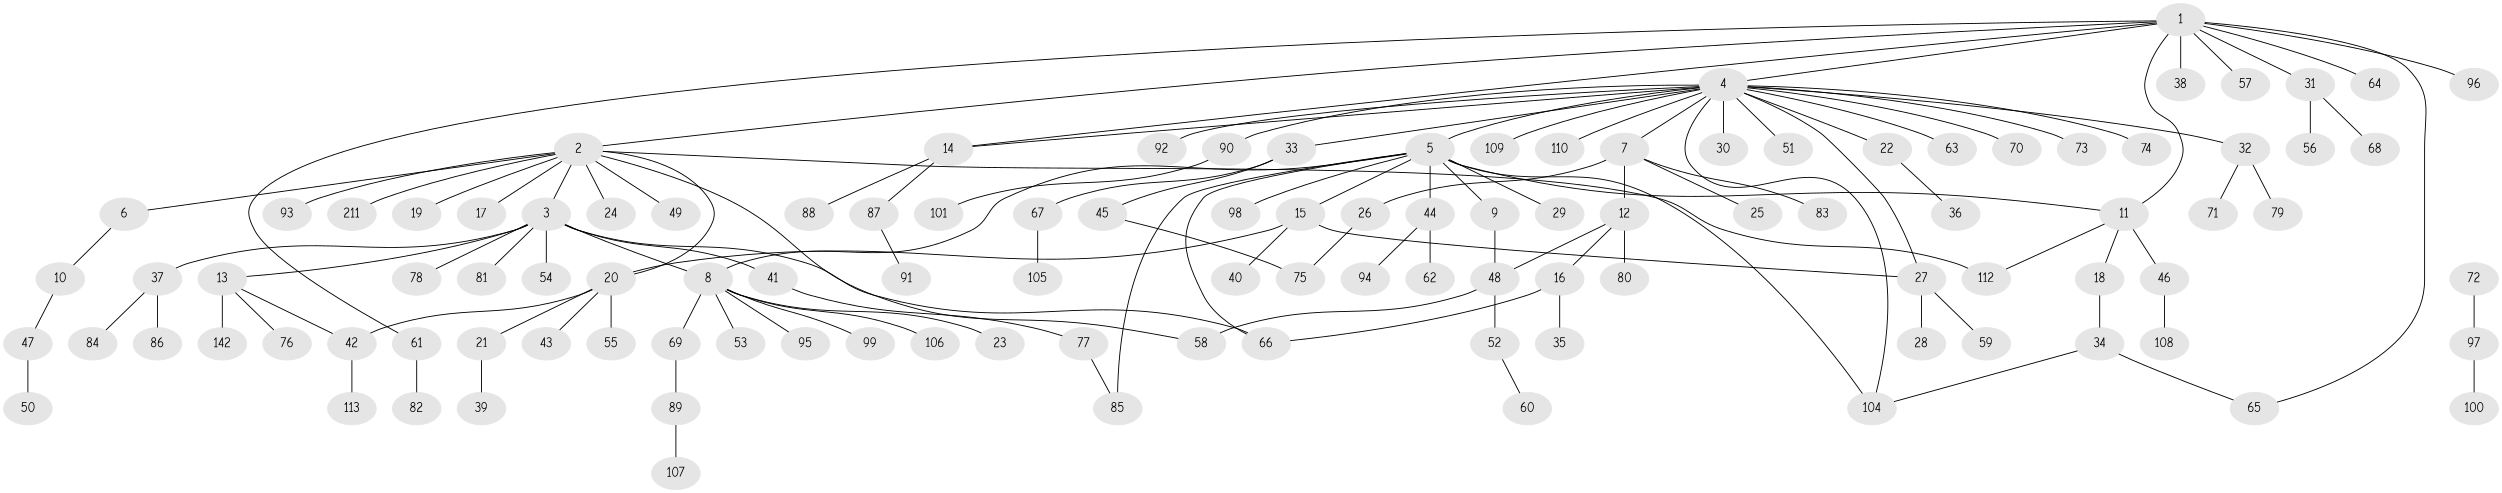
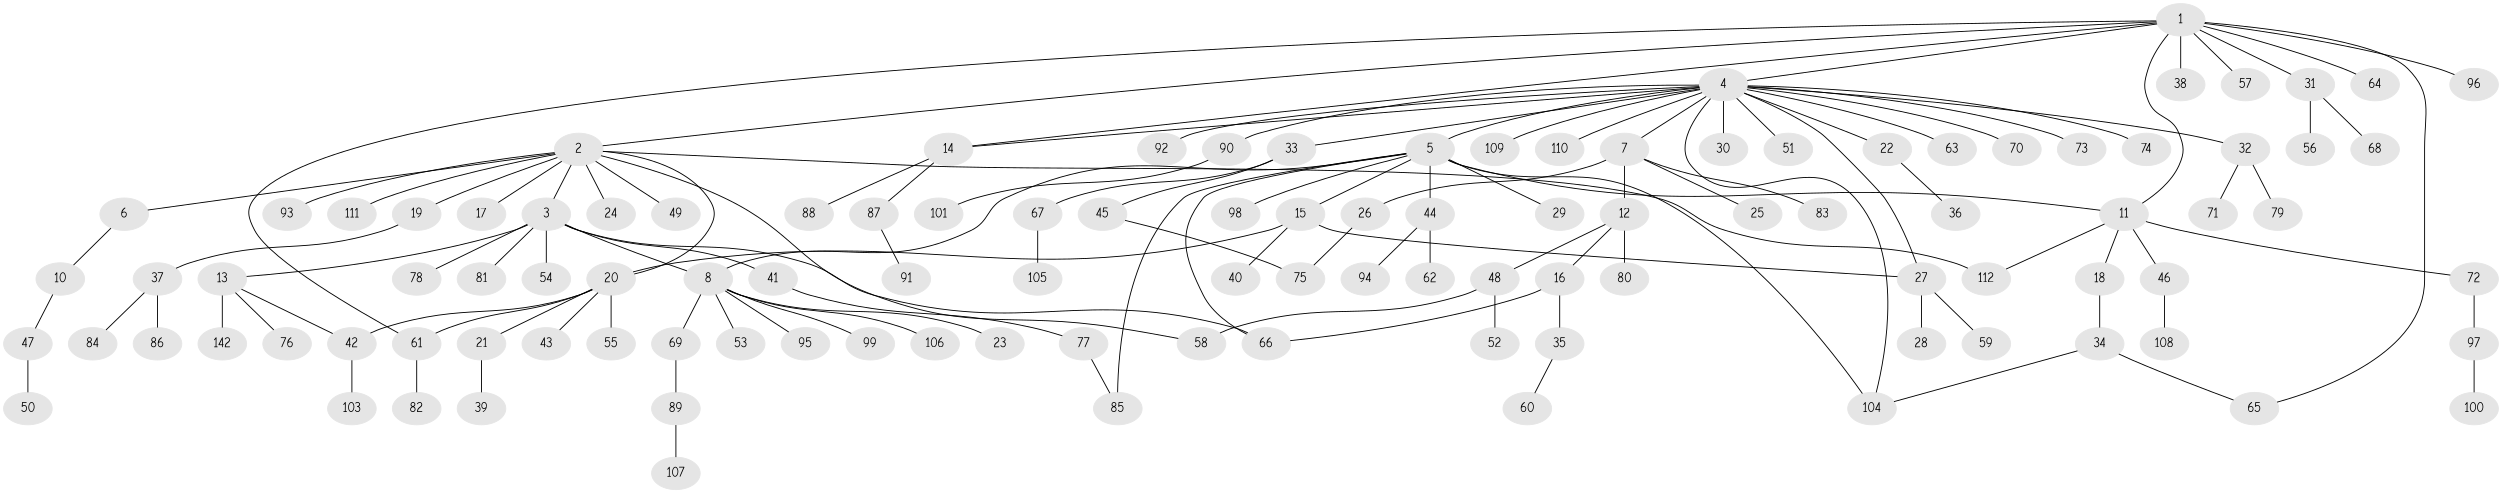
node "211": label "211" -> "111"
node "9": removed
edge "3" -- "37": now "19" -- "37"
edge "11" -- "72": added
edge "20" -- "61": added
edge "52" -- "60": now "35" -- "60"
node "113": label "113" -> "103"
